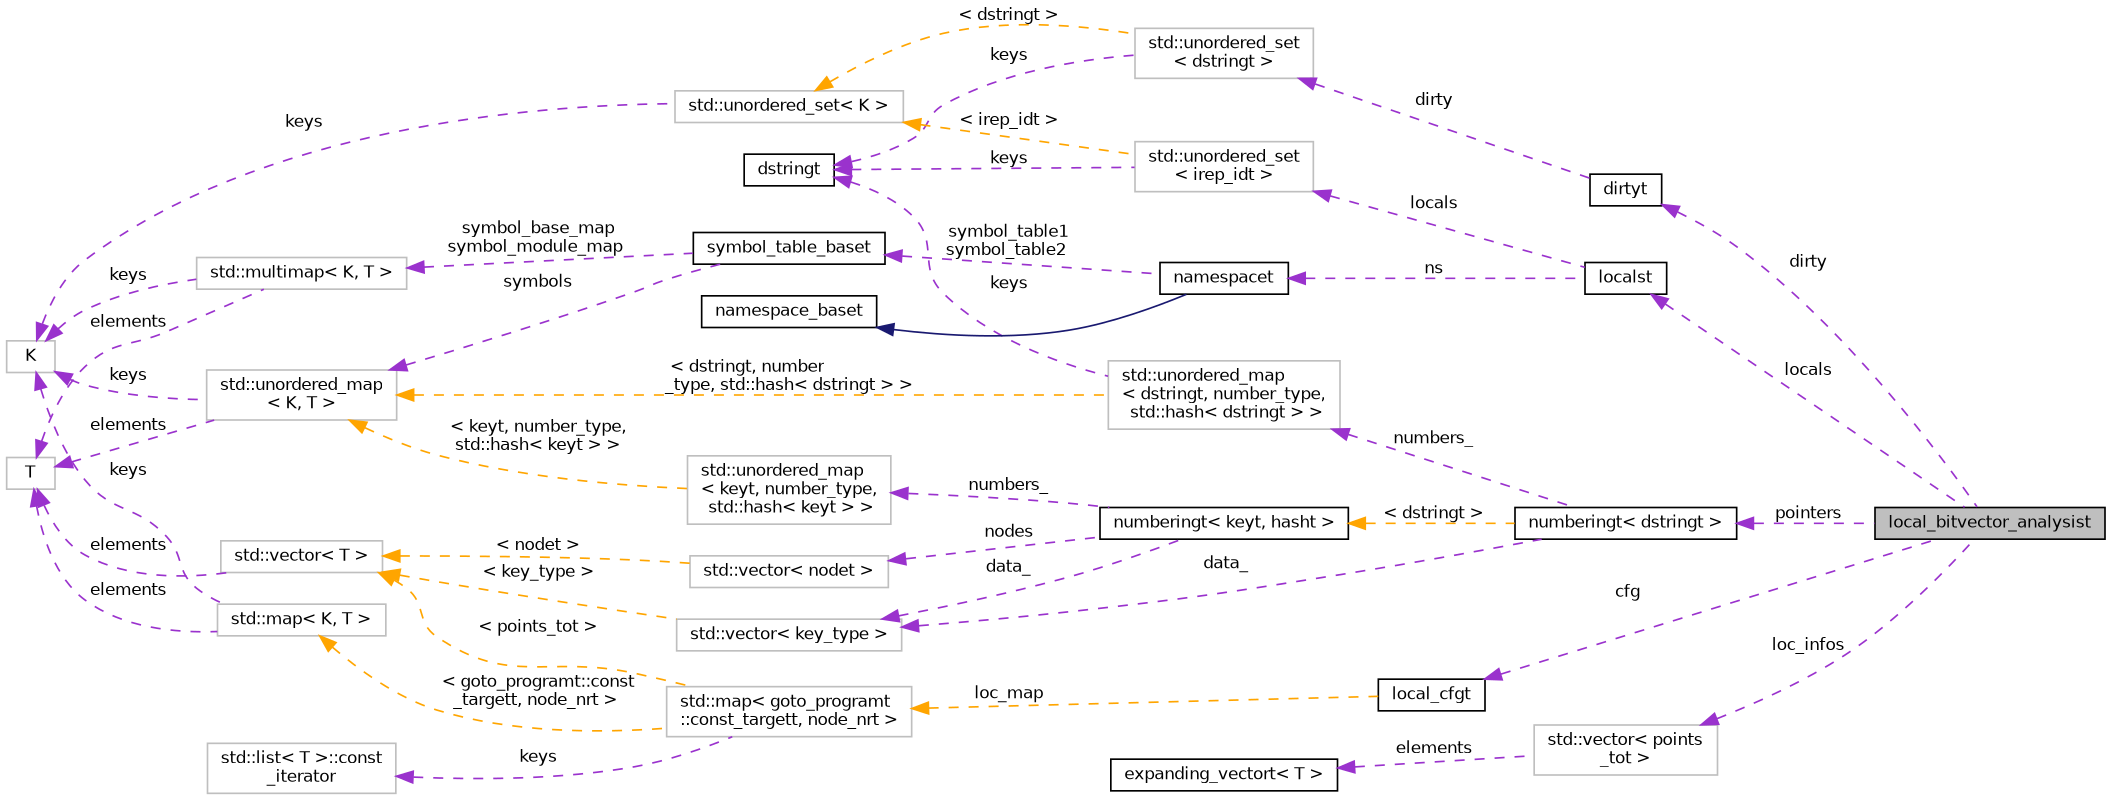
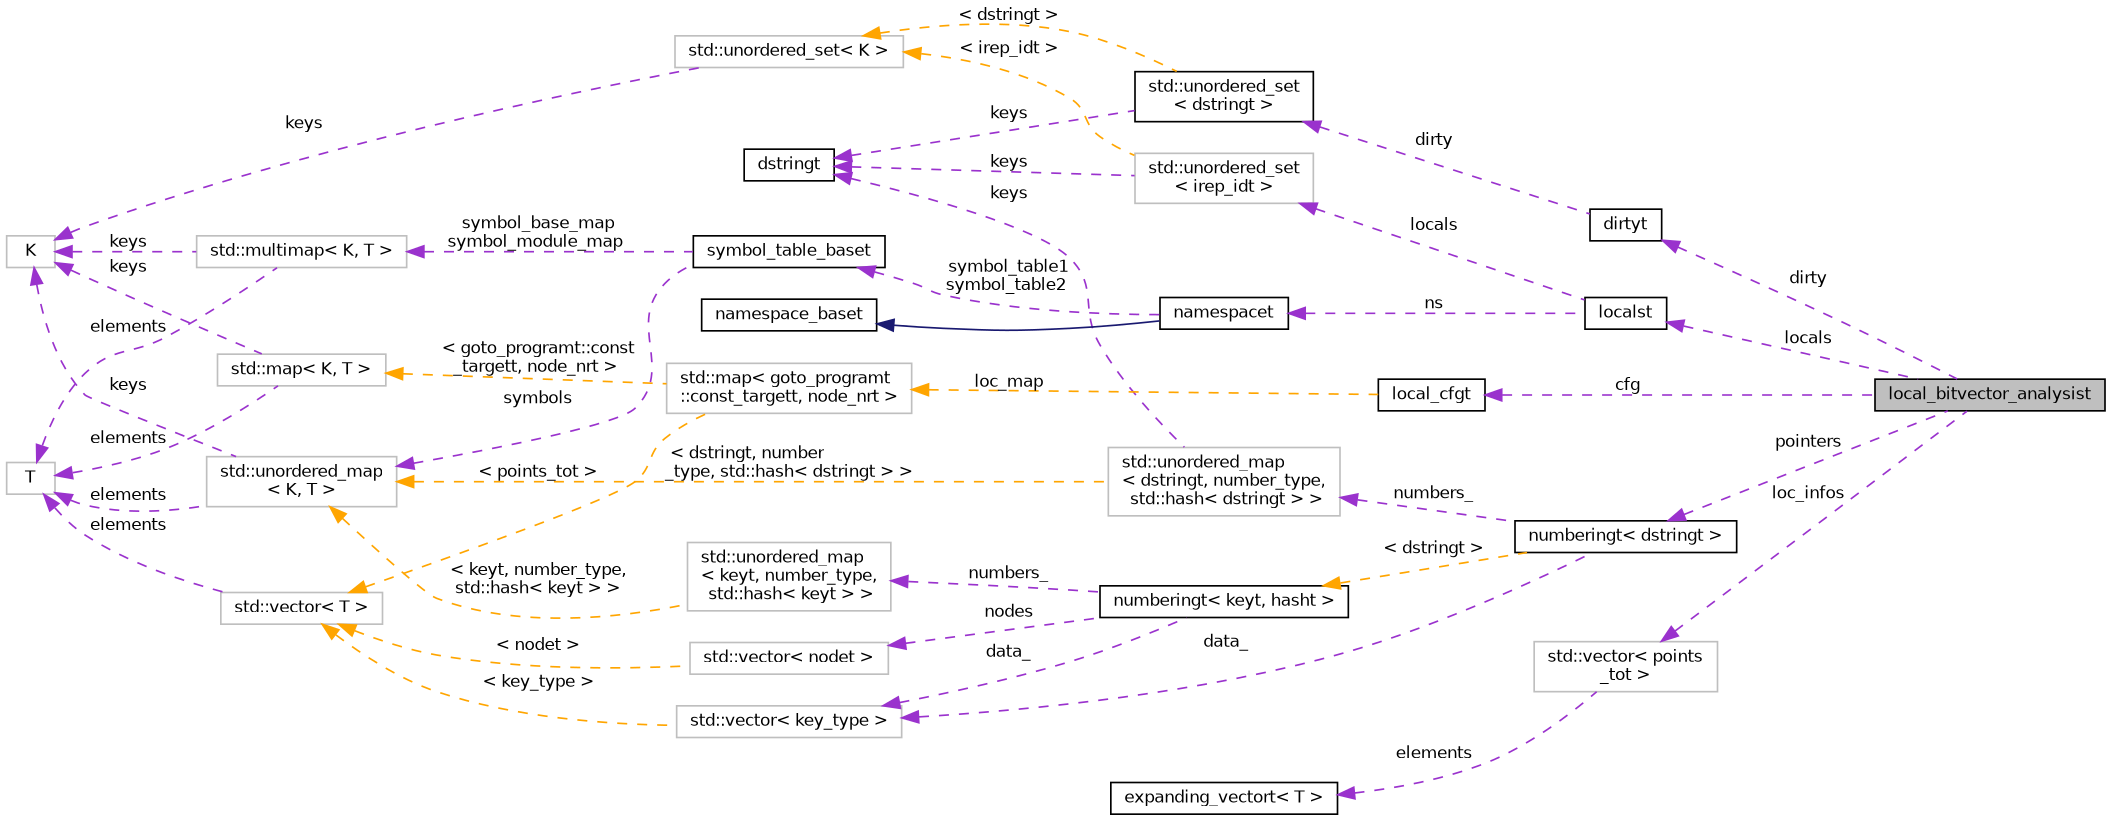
node "std::unordered_set < dstringt >": color grey75 -> black
node "std::list< T >::const _iterator": removed
